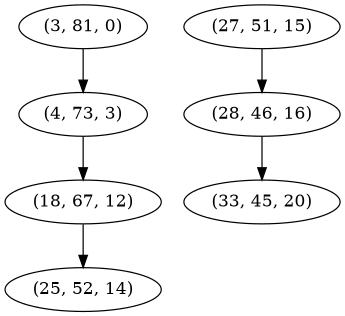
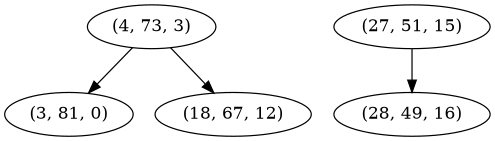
edge "(3, 81, 0)" -> "(4, 73, 3)": reversed
node "(28, 46, 16)": label "(28, 46, 16)" -> "(28, 49, 16)"
node "(33, 45, 20)": removed
node "(25, 52, 14)": removed
